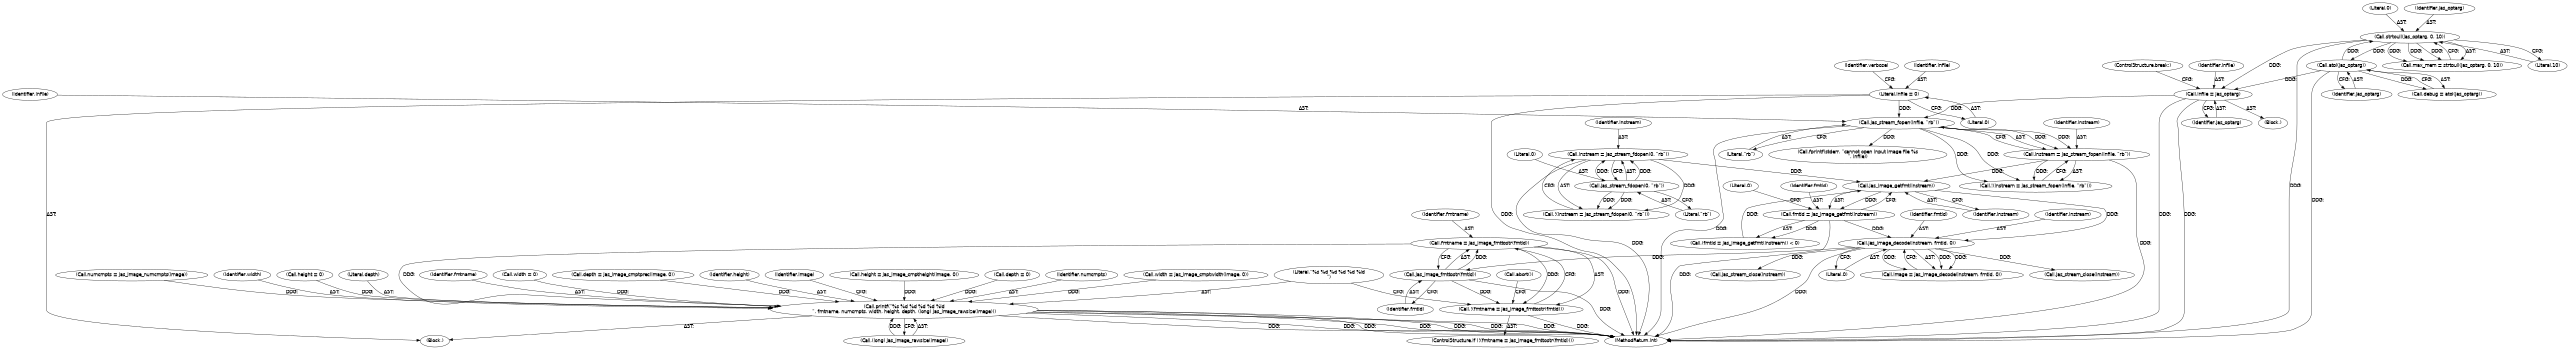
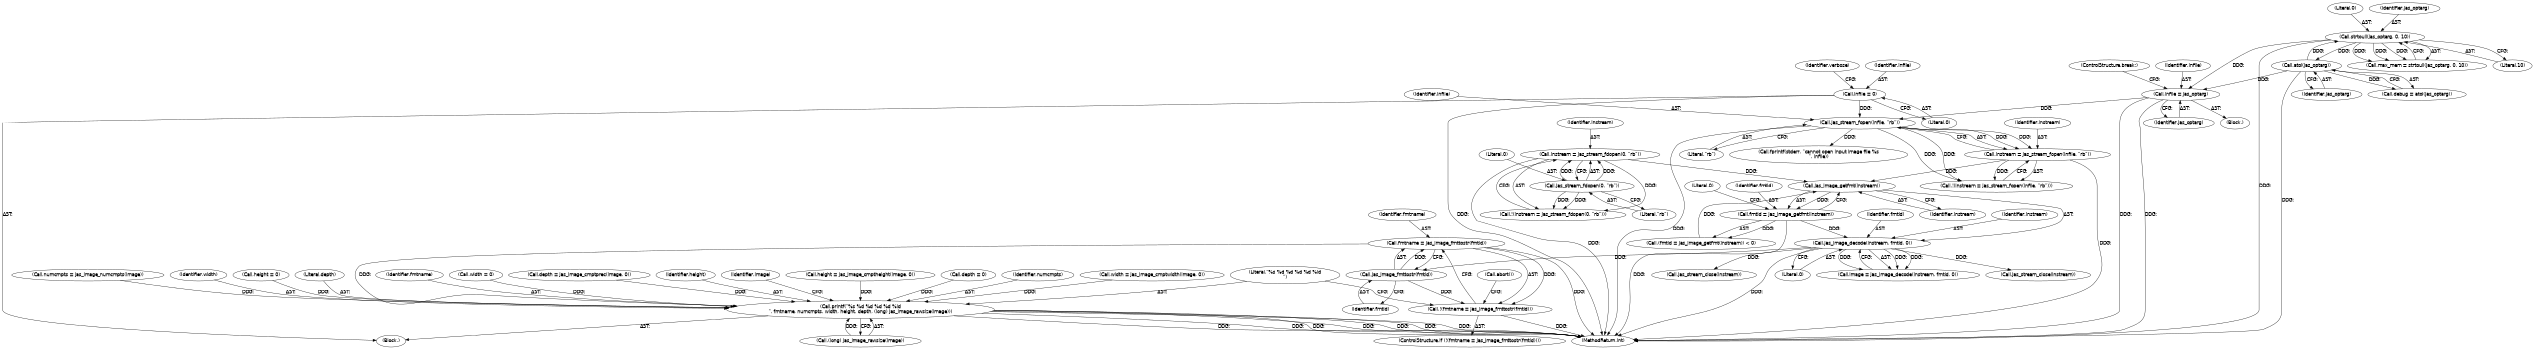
node "(Literal,infile = 0)": label "(Literal,infile = 0)" -> "(Call,infile = 0)"
edge "(Call,jas_image_getfmt(instream))" -> "(Call,jas_image_decode(instream, fmtid, 0))": label "DDG: " -> "AST: "
edge "(Call,jas_image_fmttostr(fmtid))" -> "(MethodReturn,int)": removed, label "DDG:"
